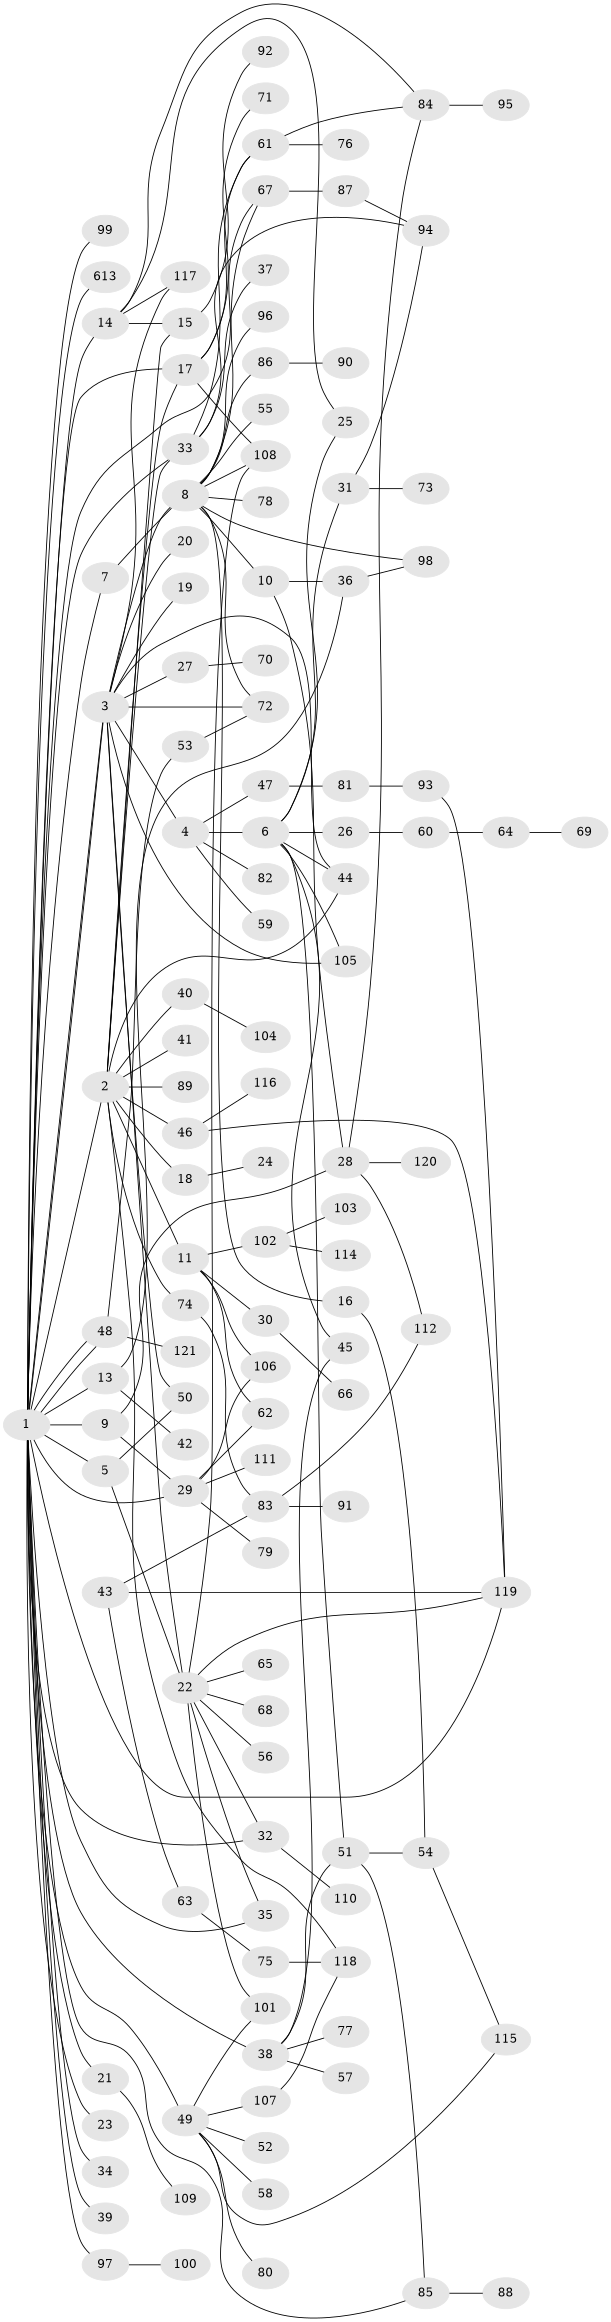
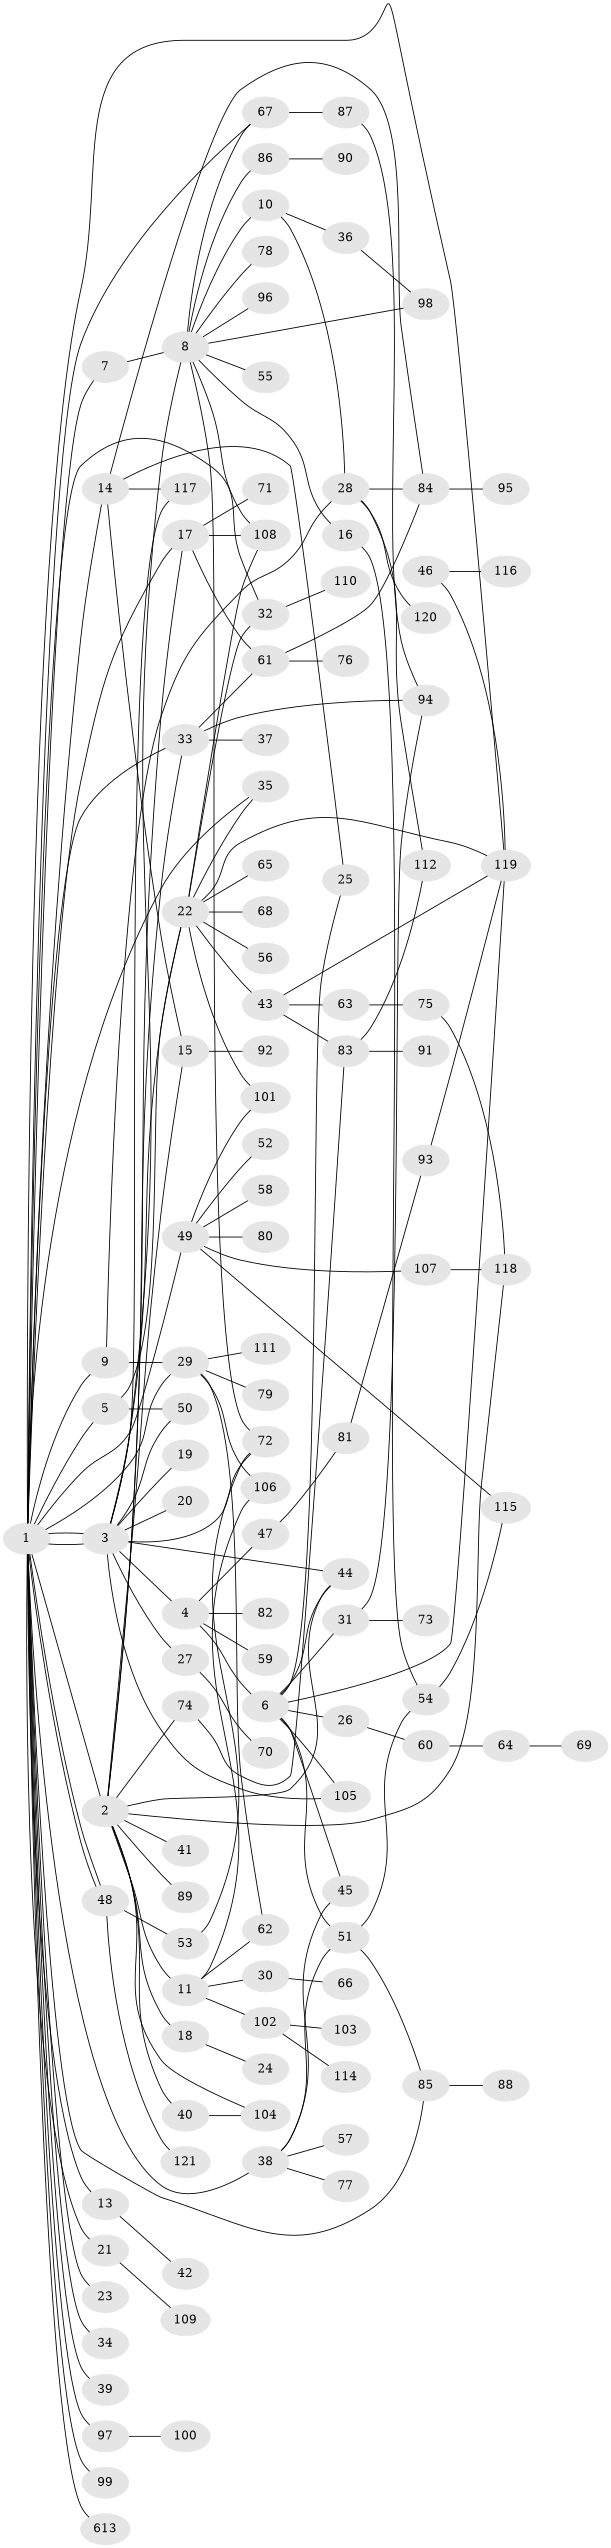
edge "36" -- "13": removed
edge "22" -- "43": added
edge "2" -- "46": now "2" -- "104"
edge "119" -- "6": added
